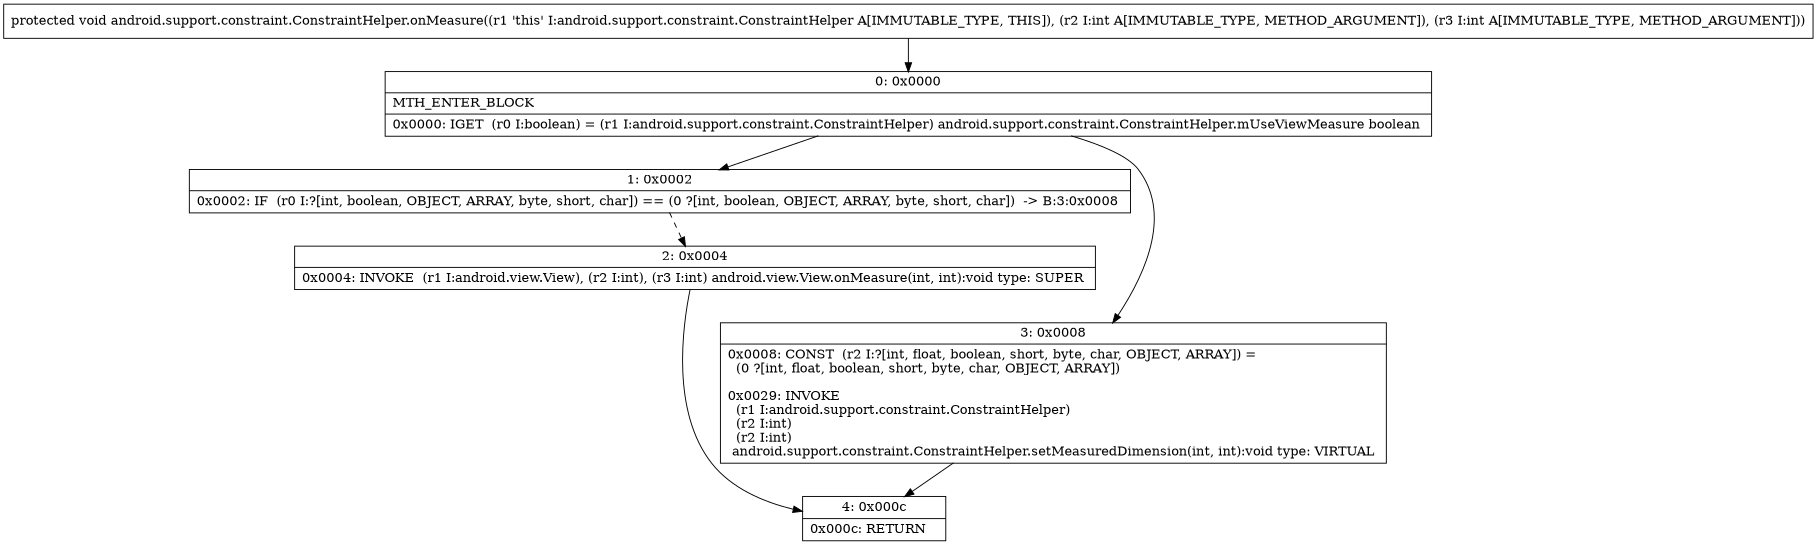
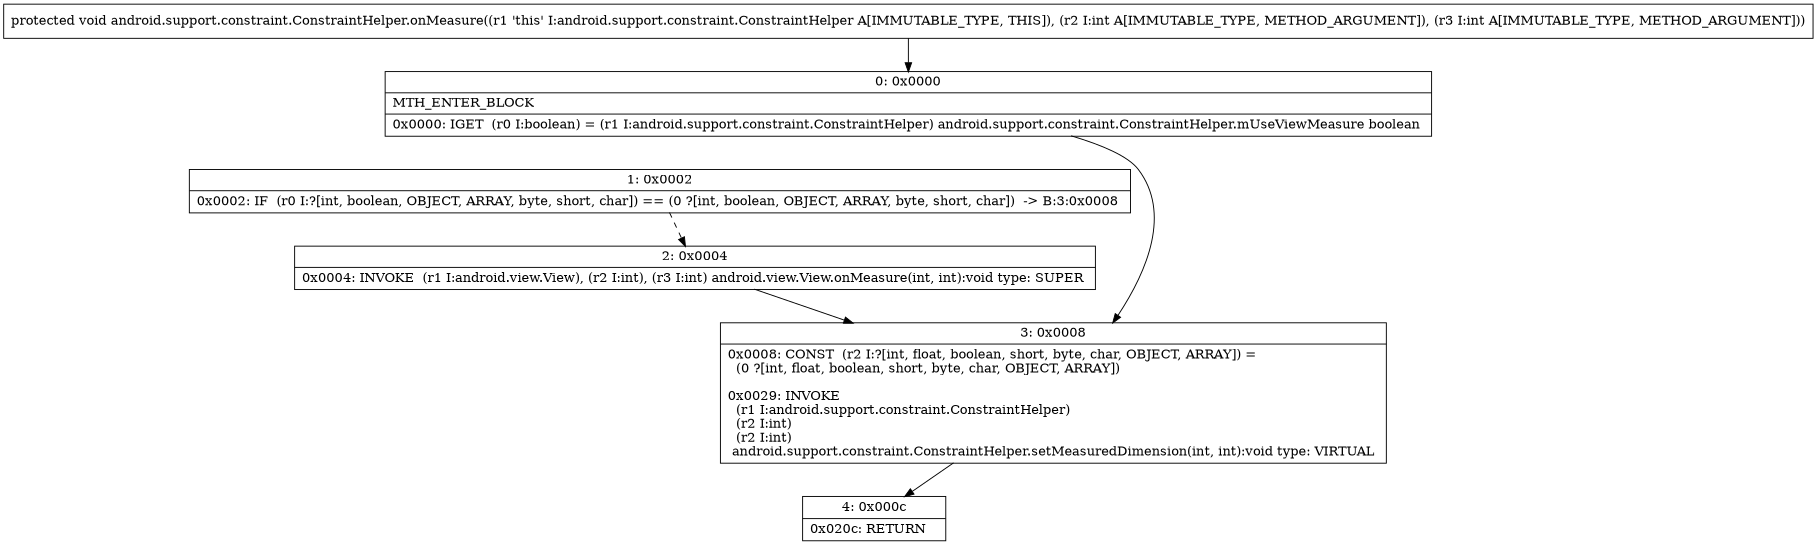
edge "0: 0x0000" -> "1: 0x0002": removed
edge "2: 0x0004" -> "4: 0x000c": now "2: 0x0004" -> "3: 0x0008"
node "4: 0x000c": text "0x000c: RETURN" -> "0x020c: RETURN"
